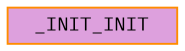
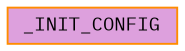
node "_INIT_INIT": label "_INIT_INIT" -> "_INIT_CONFIG"
